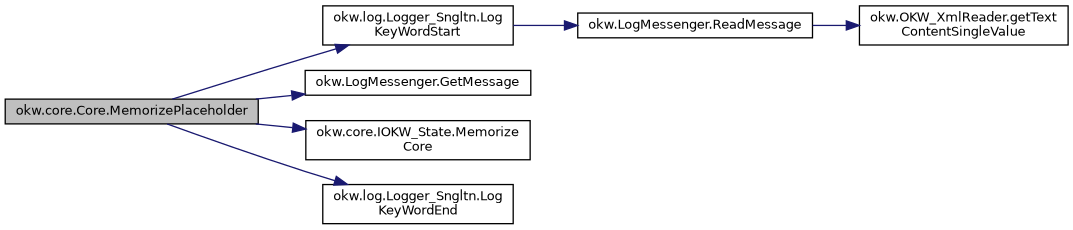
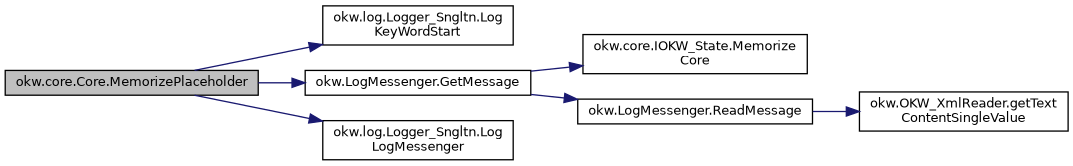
edge "okw.log.Logger_Sngltn.Log KeyWordStart" -> "okw.LogMessenger.ReadMessage": now "okw.LogMessenger.GetMessage" -> "okw.LogMessenger.ReadMessage"
edge "okw.core.Core.MemorizePlaceholder" -> "okw.core.IOKW_State.Memorize Core": now "okw.LogMessenger.GetMessage" -> "okw.core.IOKW_State.Memorize Core"
node "okw.log.Logger_Sngltn.Log KeyWordEnd": label "okw.log.Logger_Sngltn.Log KeyWordEnd" -> "okw.log.Logger_Sngltn.Log LogMessenger"
